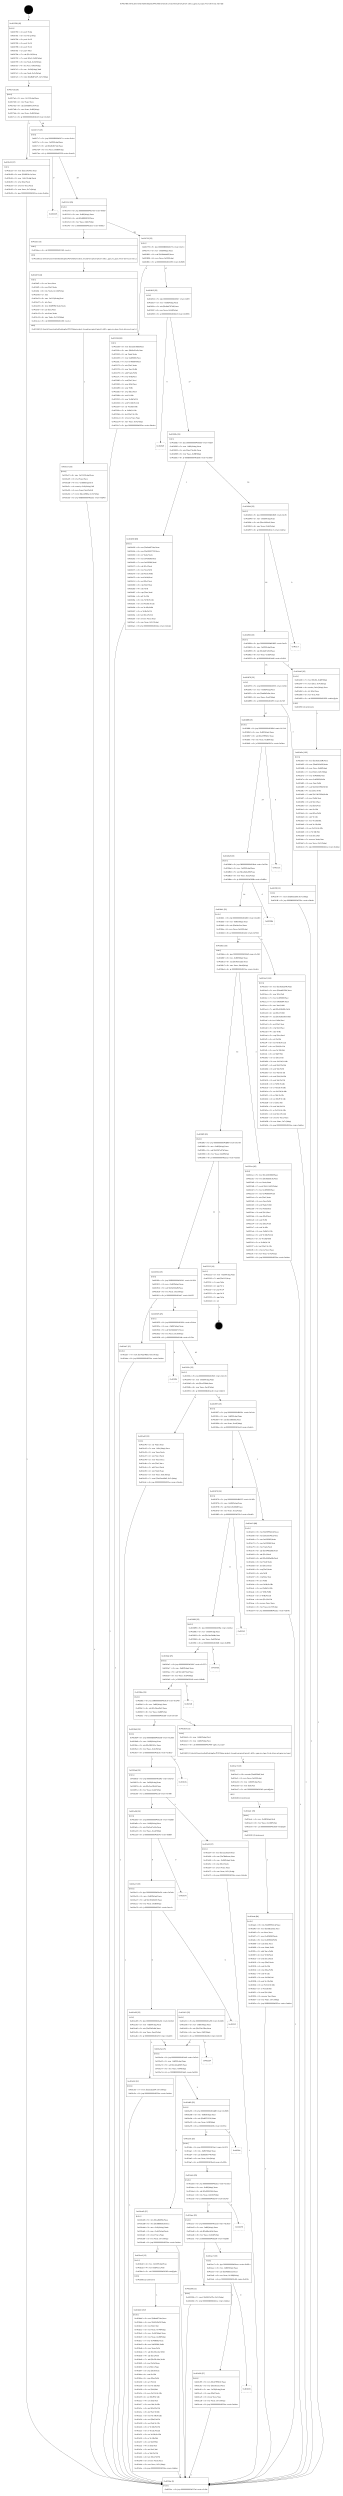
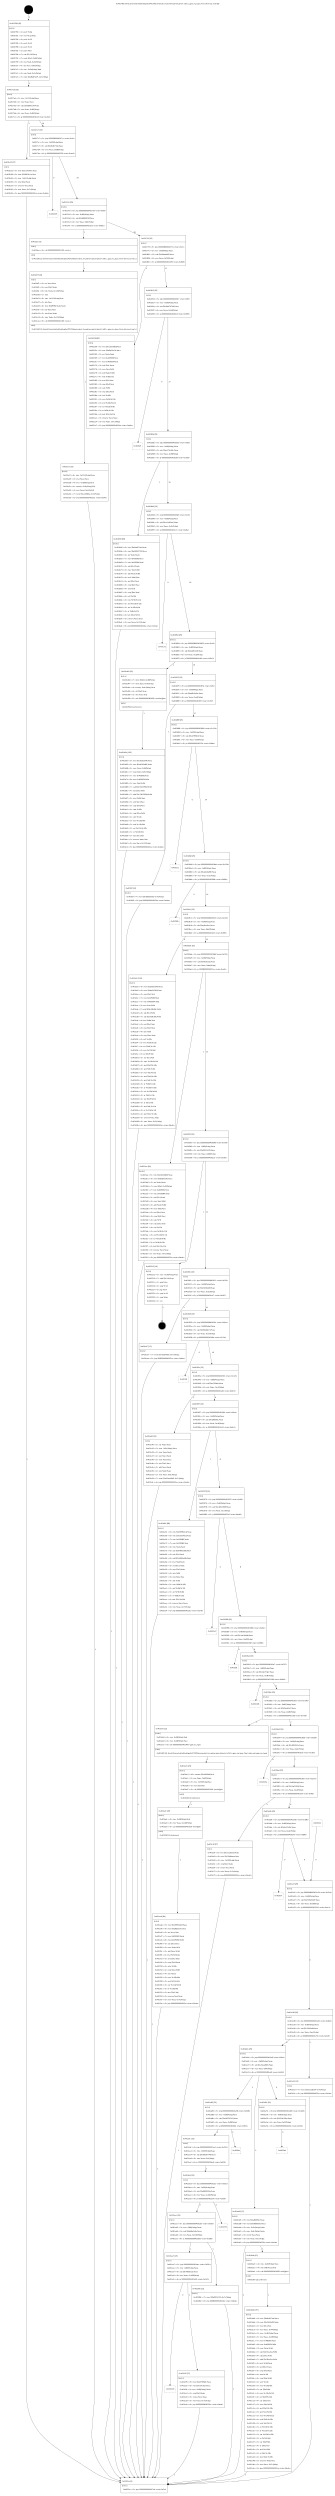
edge "0x401a1f [25]" -> "0x402241": reversed
edge "0x401a51 [25]" -> "0x401a6a [25]": reversed
